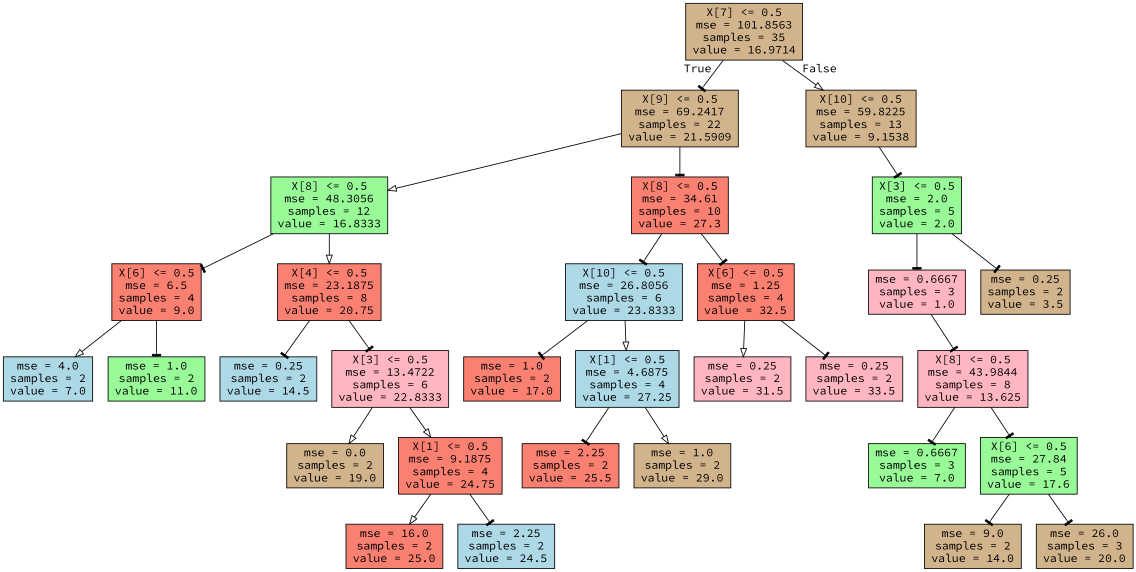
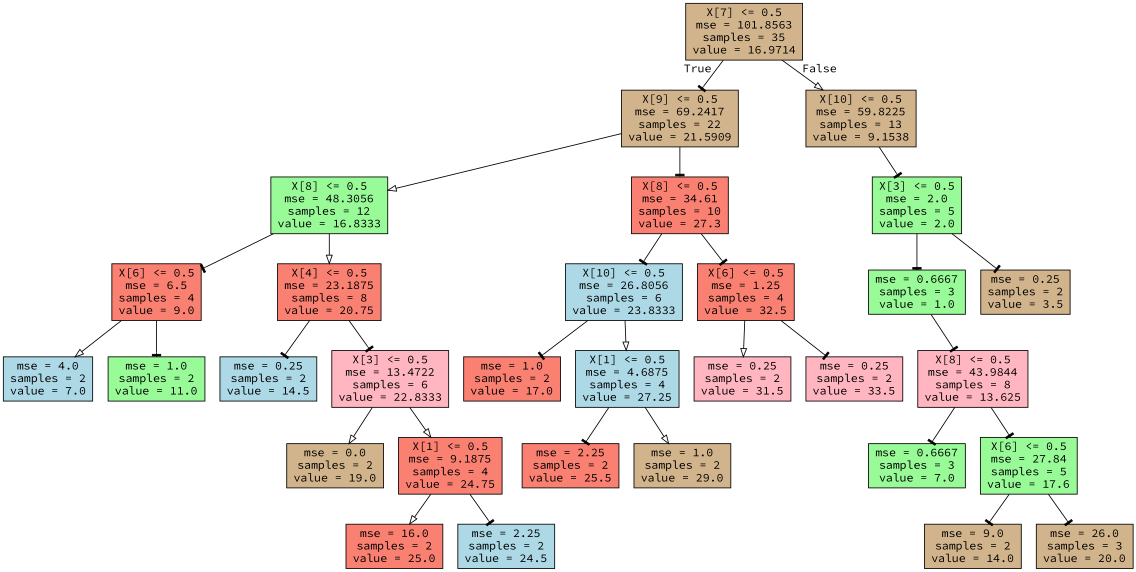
node "mse = 0.6667 samples = 3 value = 1.0": fillcolor lightpink -> palegreen
